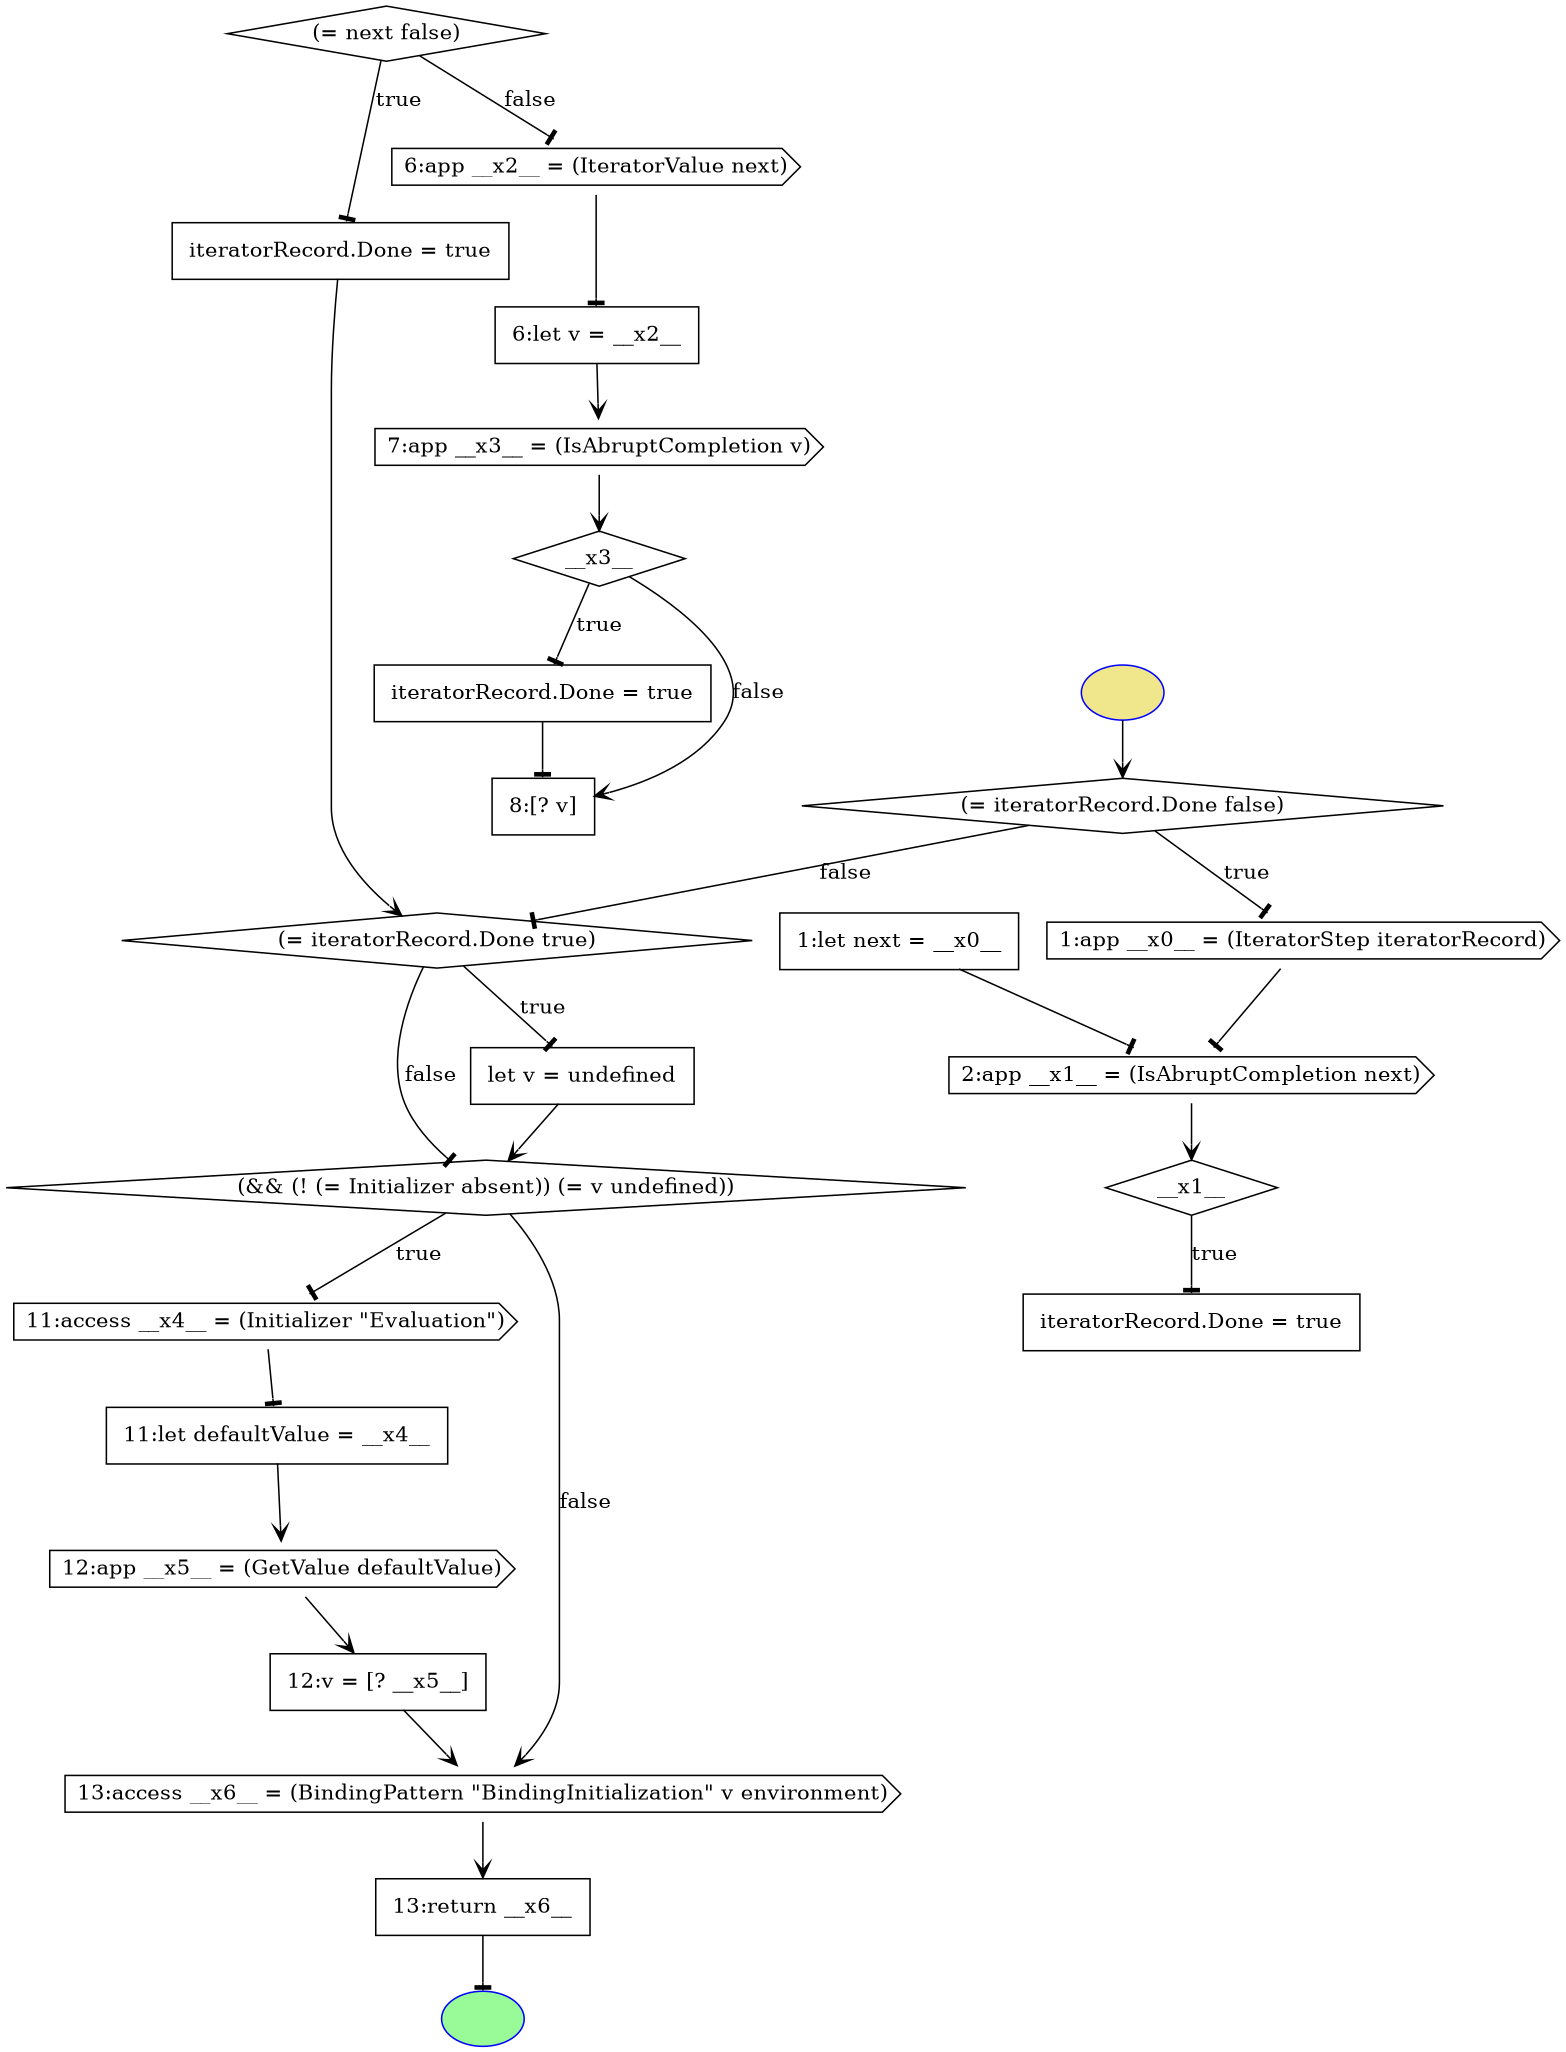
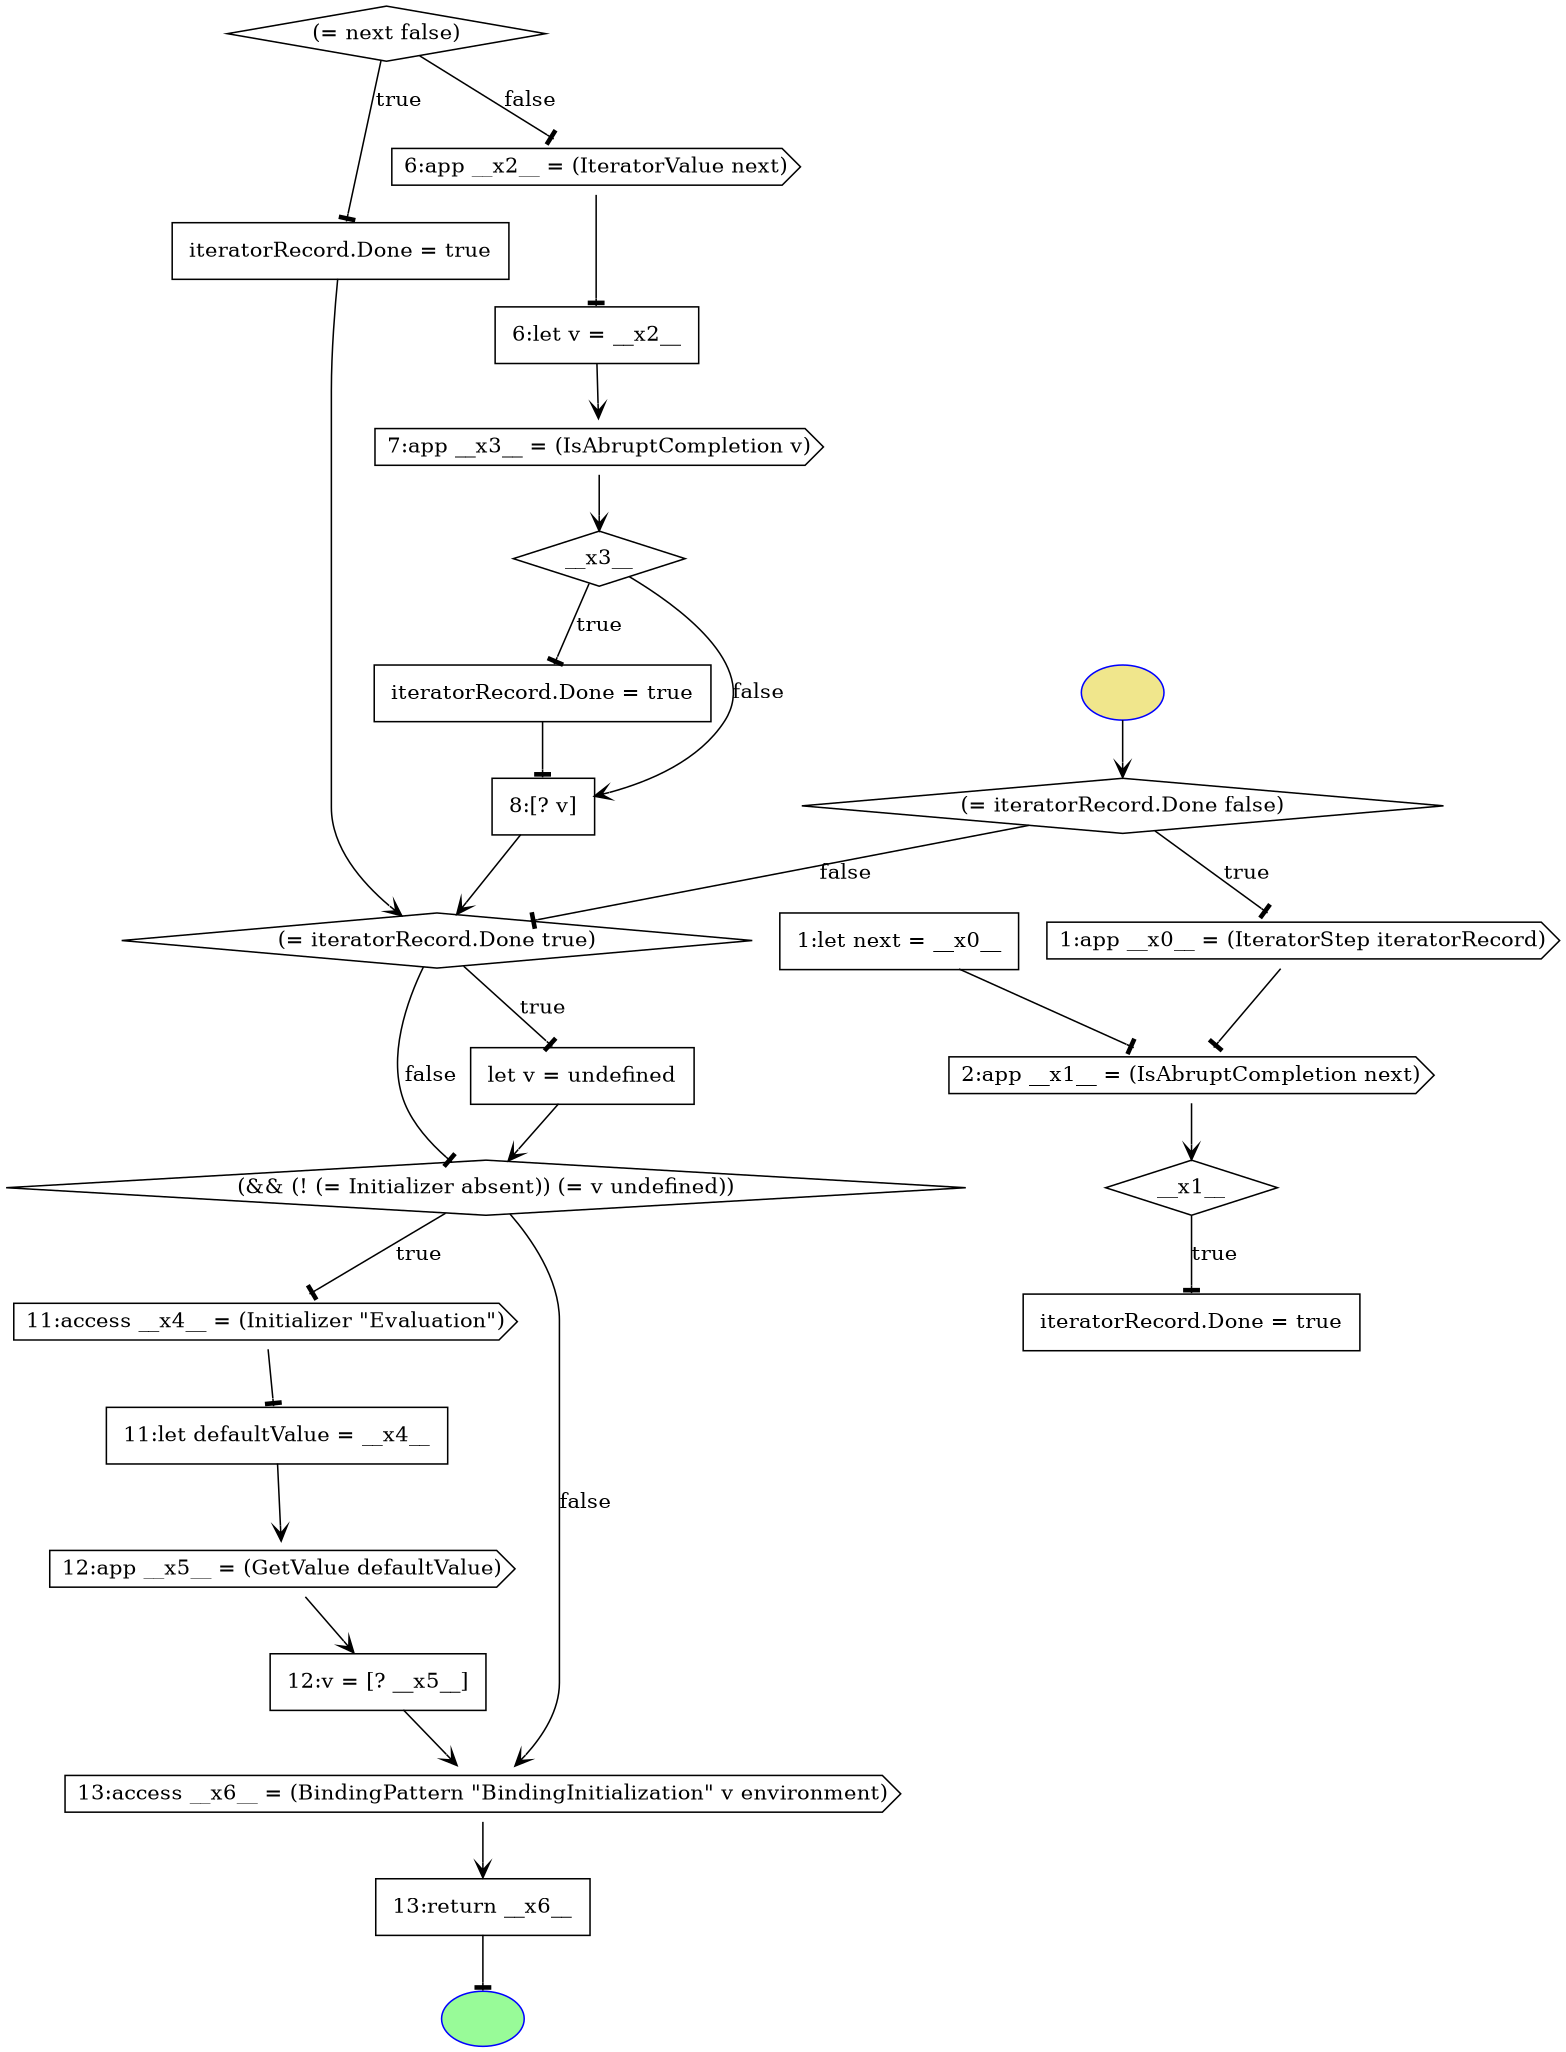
edge "8:[? v]" -> "(= iteratorRecord.Done true)": added
